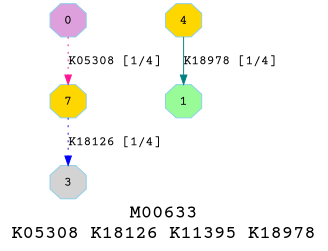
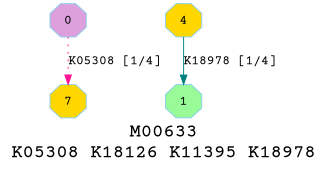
node "3": removed
